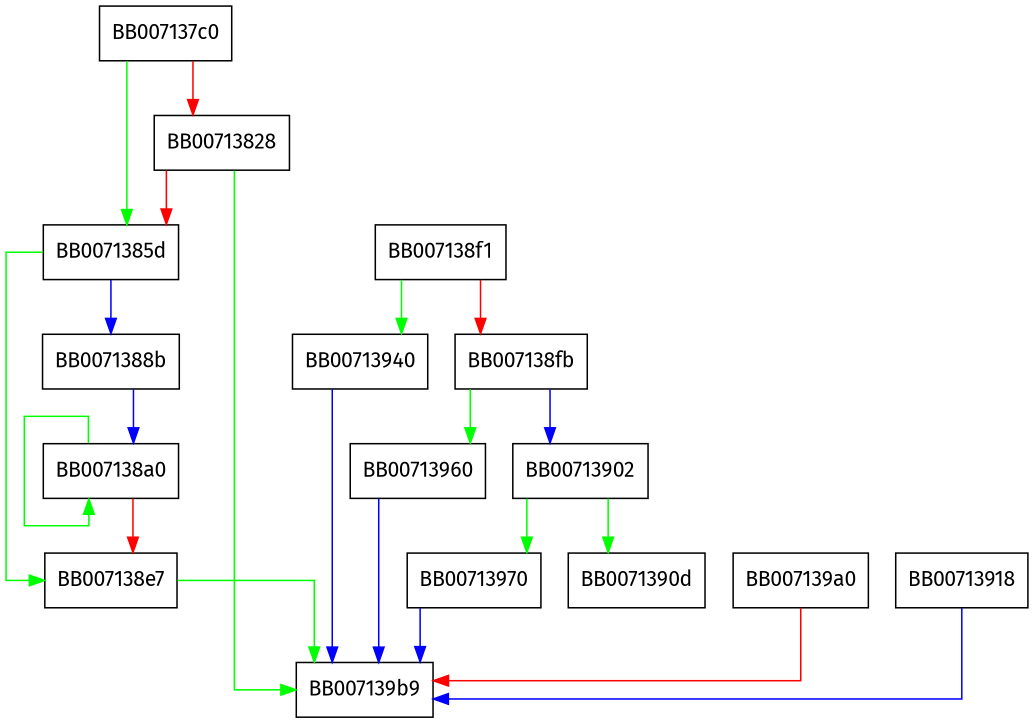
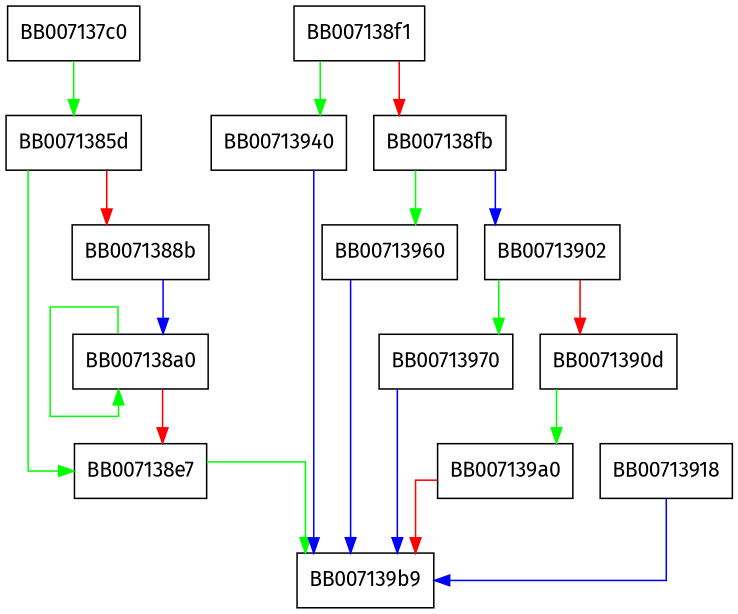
node "BB00713828": removed
edge "BB0071385d" -> "BB0071388b": color blue -> red
edge "BB0071390d" -> "BB007139a0": added
edge "BB00713902" -> "BB0071390d": color green -> red
